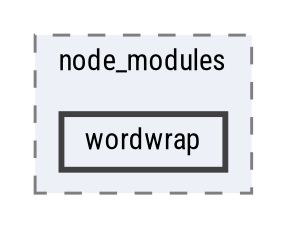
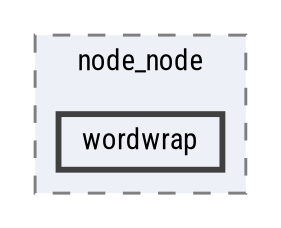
cluster "node_modules": label "node_modules" -> "node_node"
